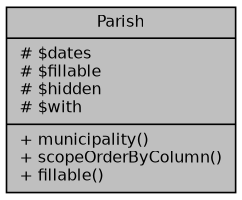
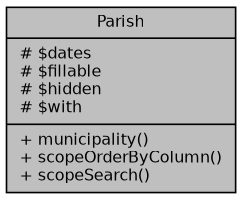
node "Parish": text "+ fillable()" -> "+ scopeSearch()"
